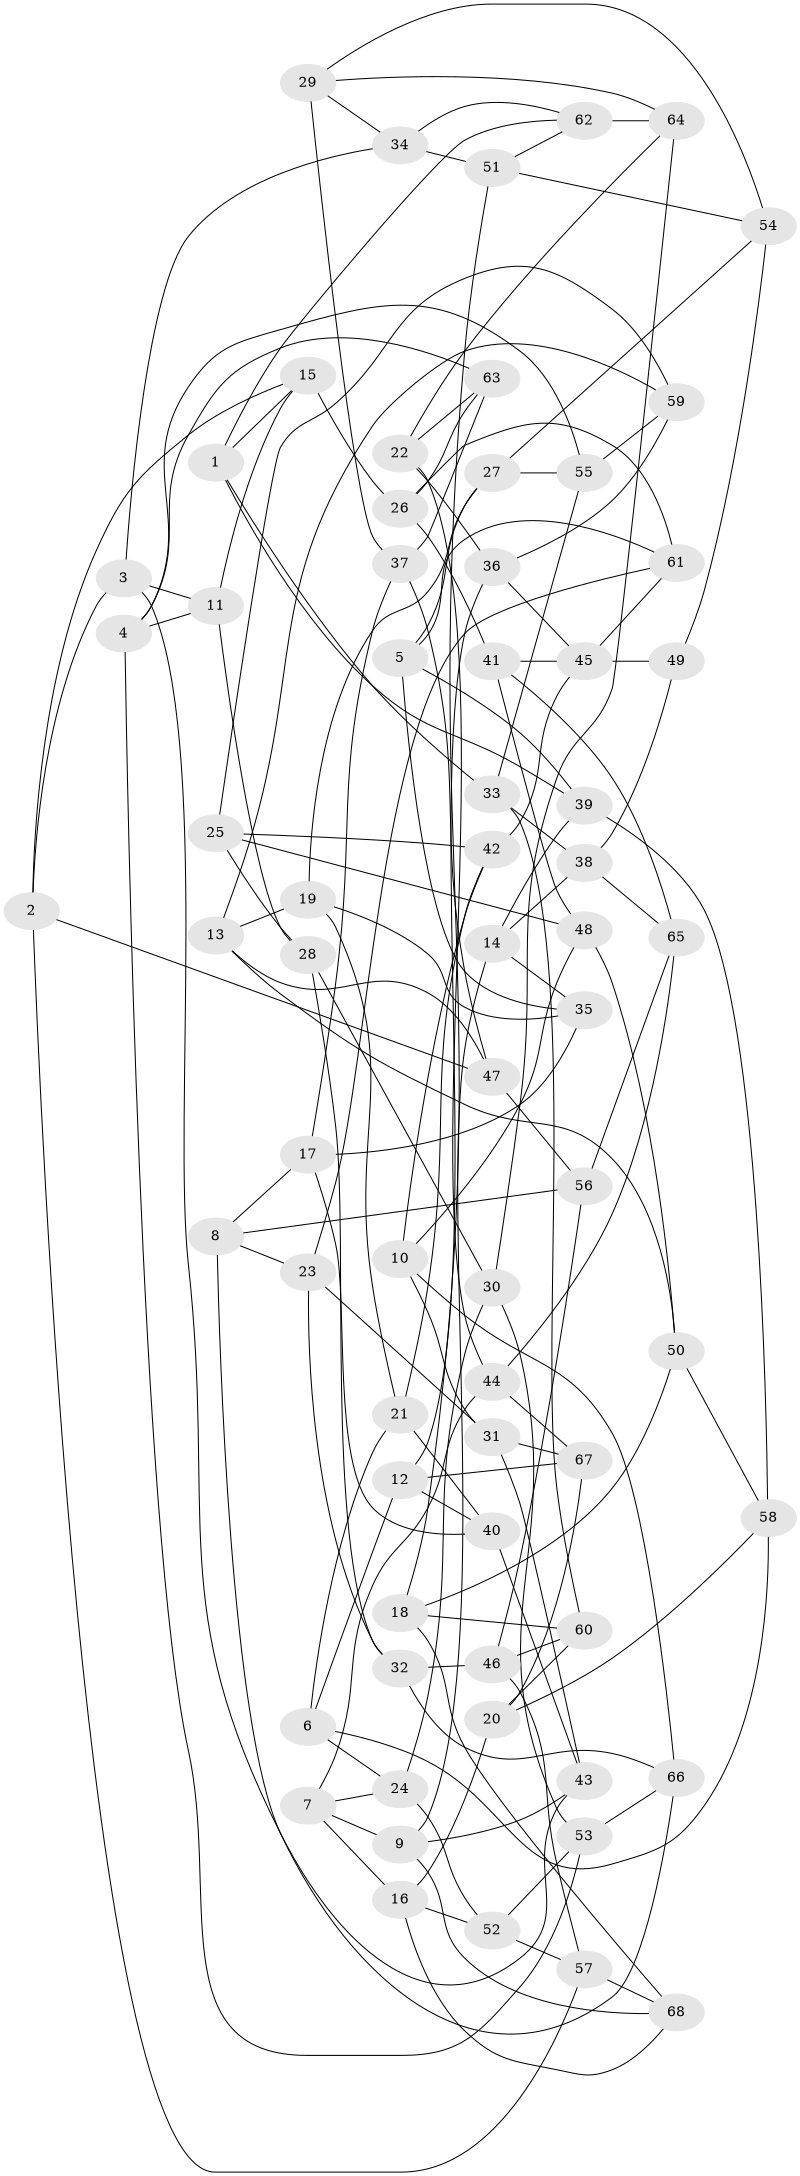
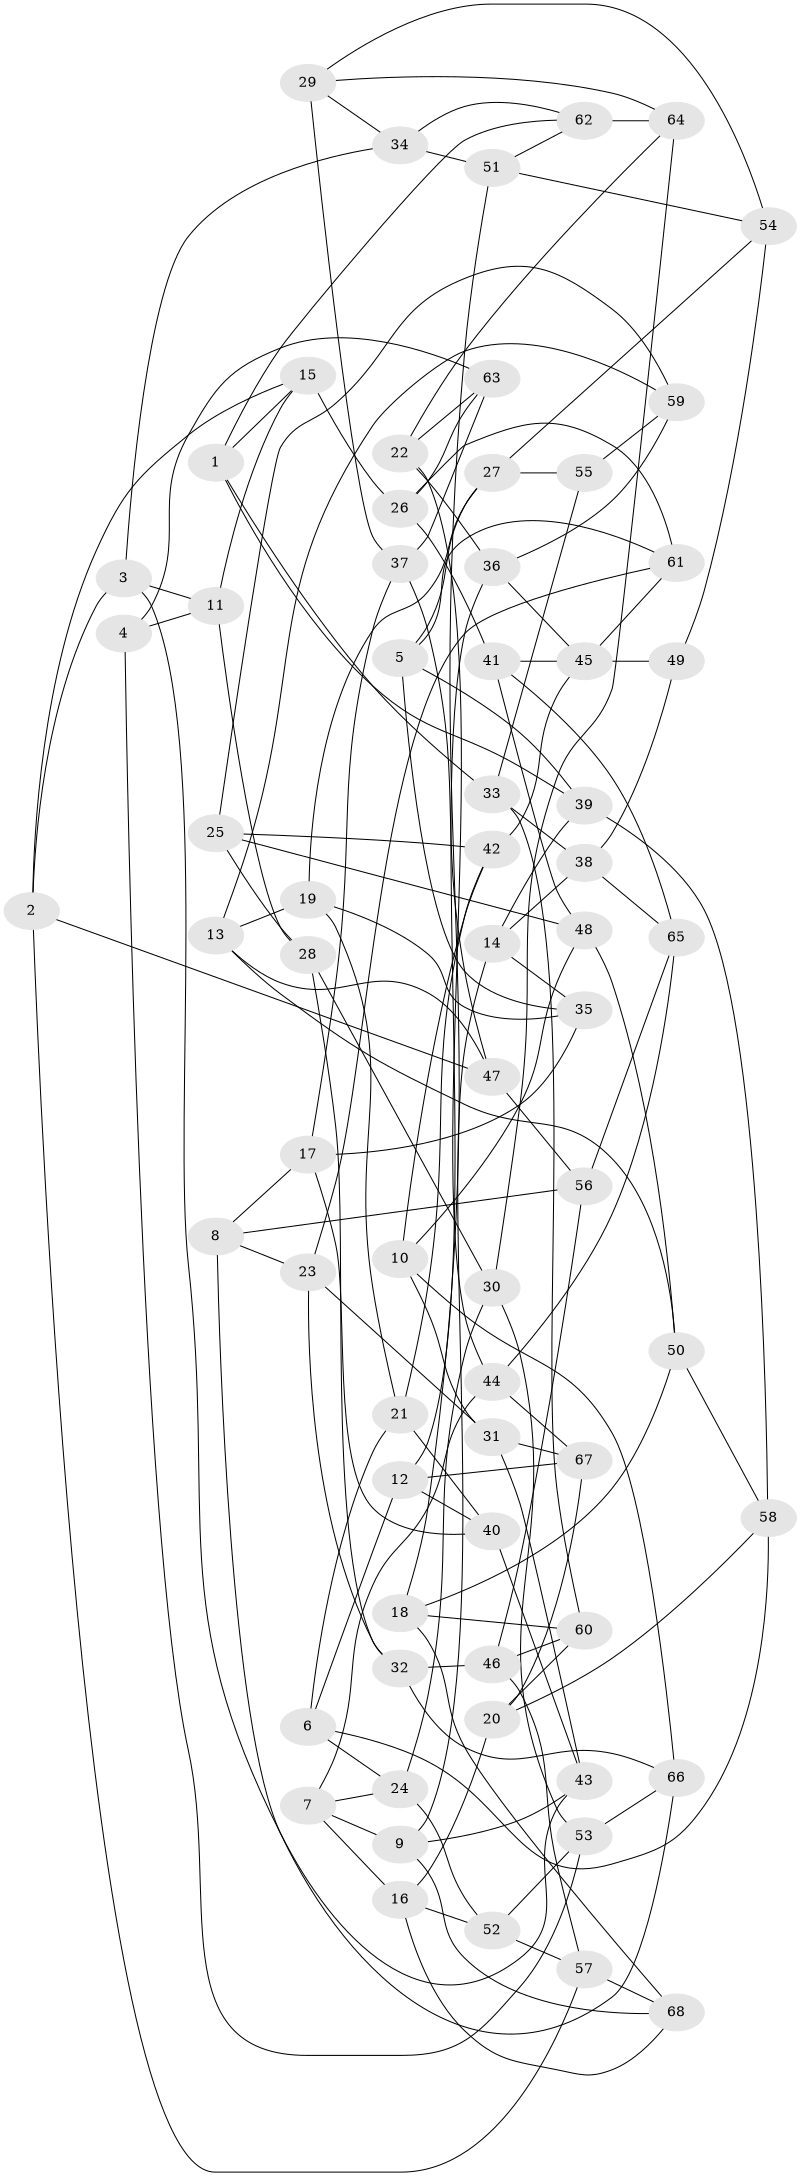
edge "55" -- "4": removed
